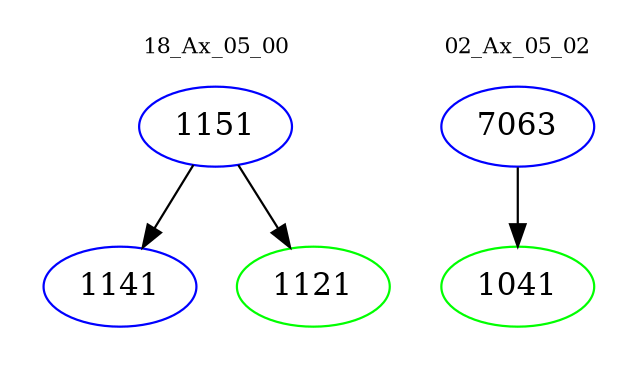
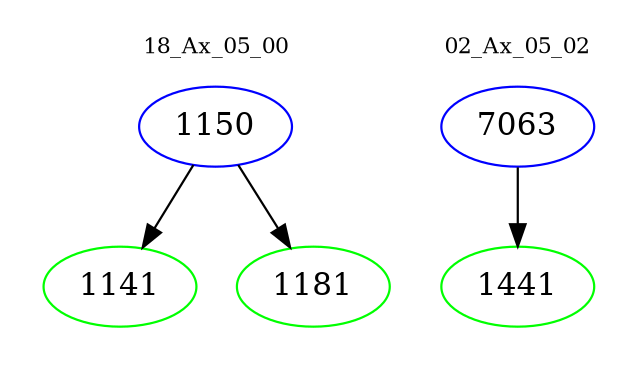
node "1151": label "1151" -> "1150"
node "1141": color blue -> green
node "1121": label "1121" -> "1181"
node "1041": label "1041" -> "1441"
